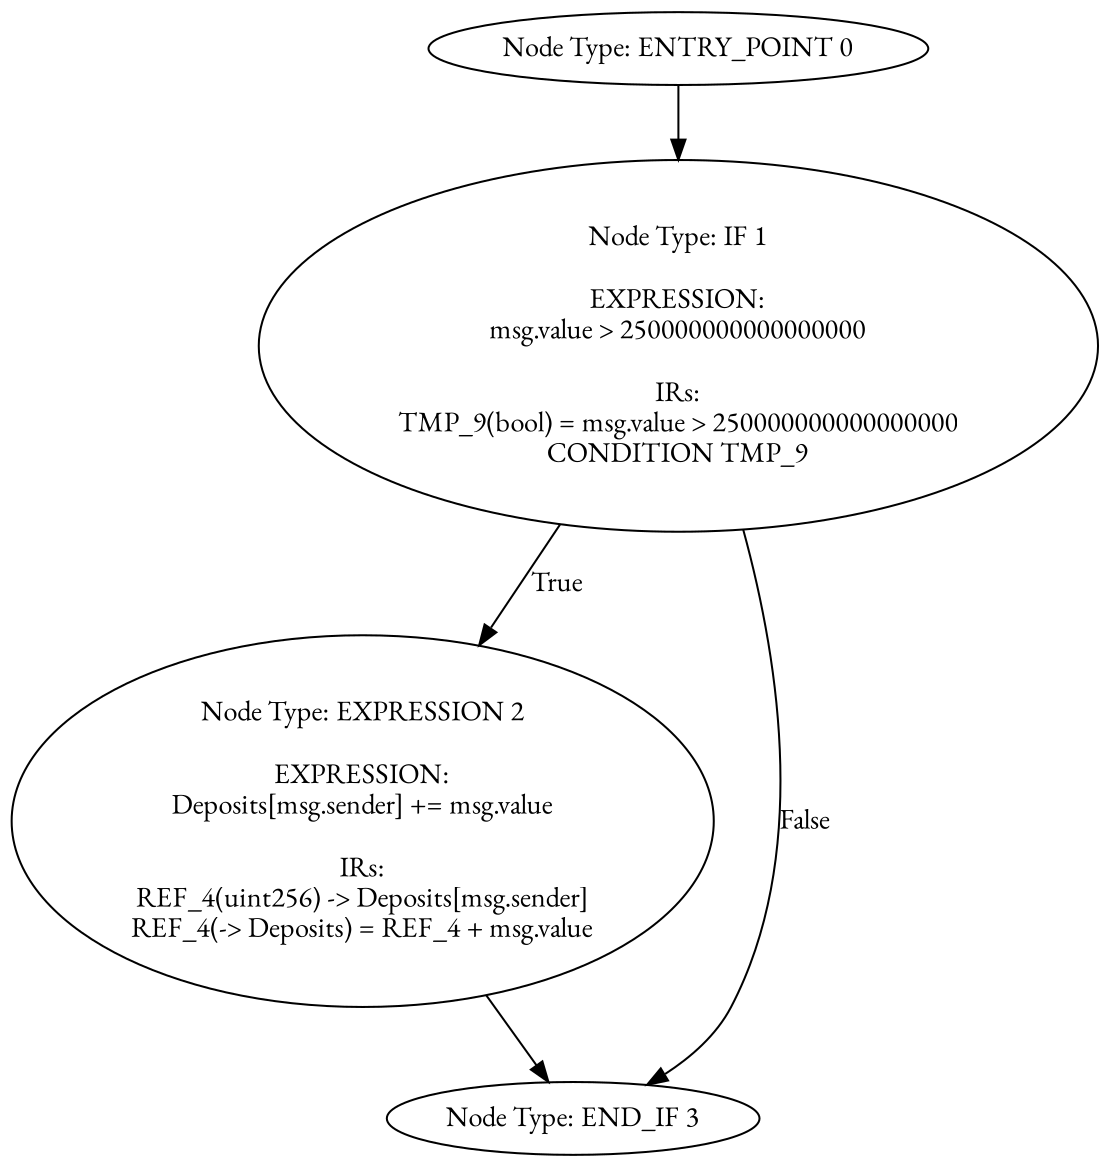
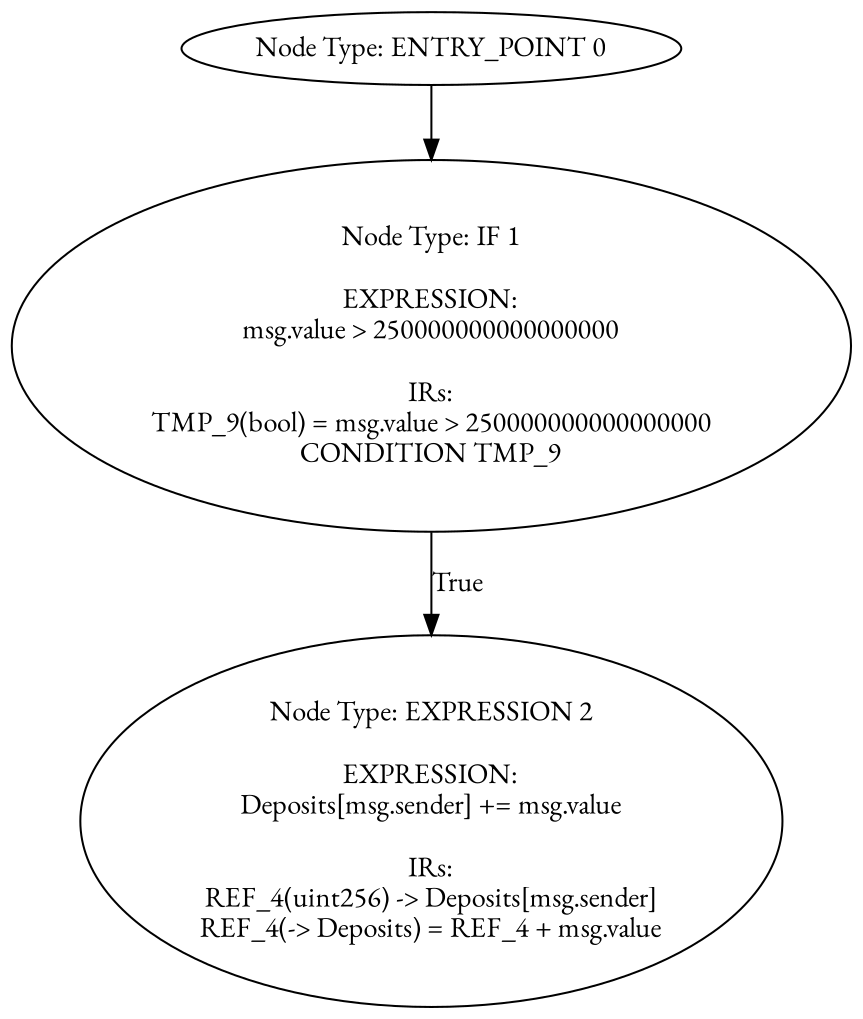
node "Node Type: END_IF 3": removed
